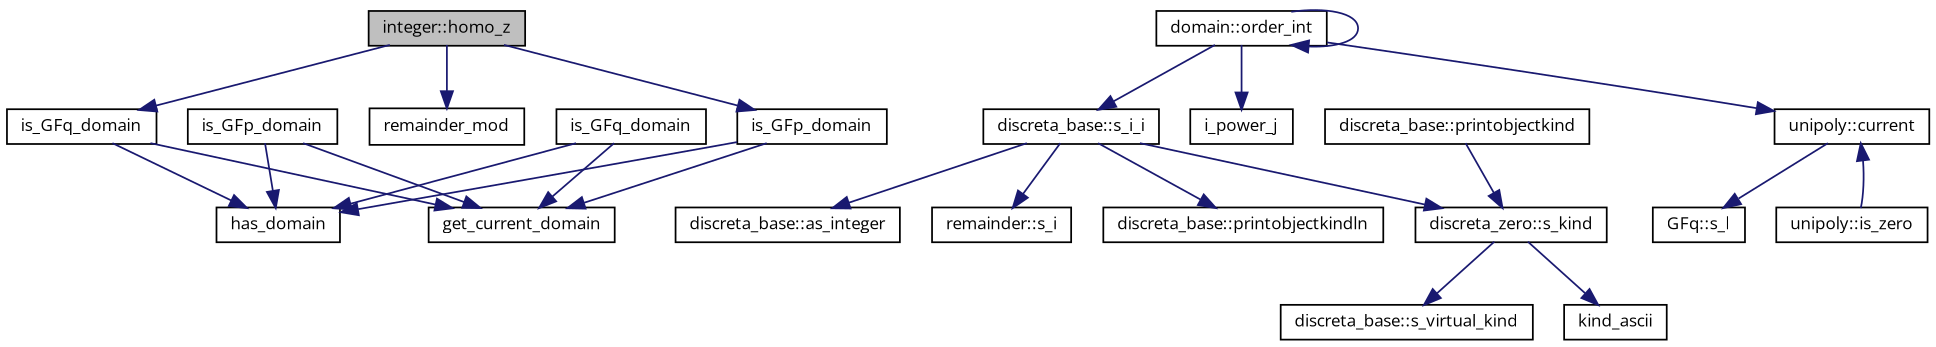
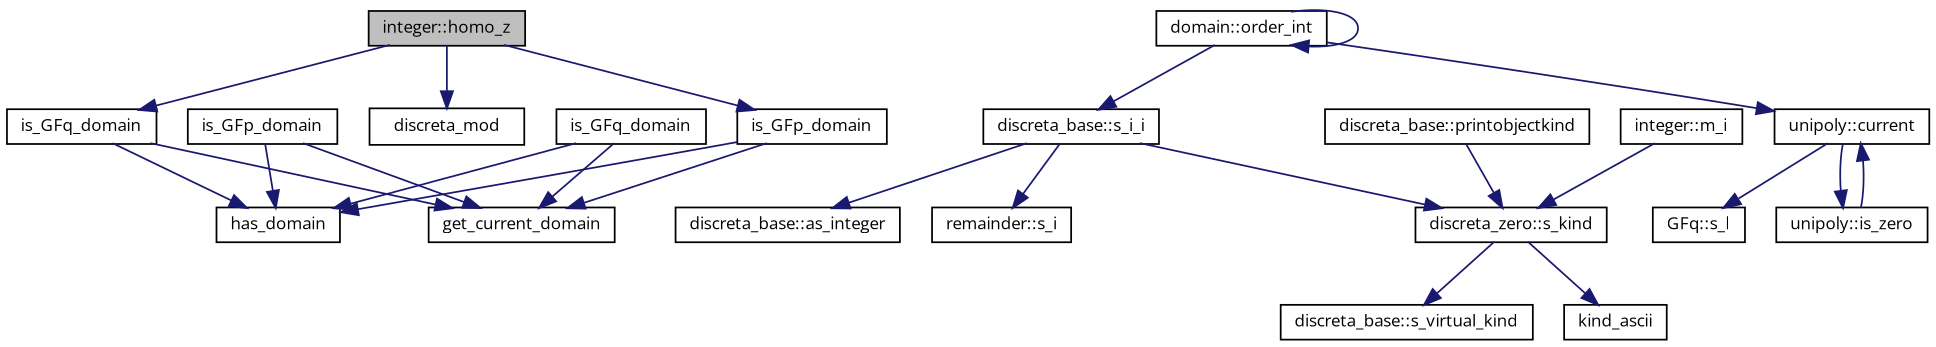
node "remainder_mod": label "remainder_mod" -> "discreta_mod"
node "i_power_j": removed
node "integer::m_i": added
edge "unipoly::current" -> "unipoly::is_zero": added
node "discreta_base::printobjectkindln": removed
